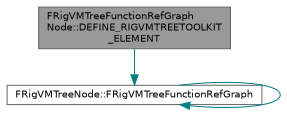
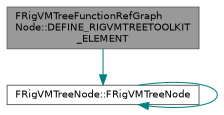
node "FRigVMTreeNode::FRigVMTreeFunctionRefGraph": label "FRigVMTreeNode::FRigVMTreeFunctionRefGraph" -> "FRigVMTreeNode::FRigVMTreeNode"
